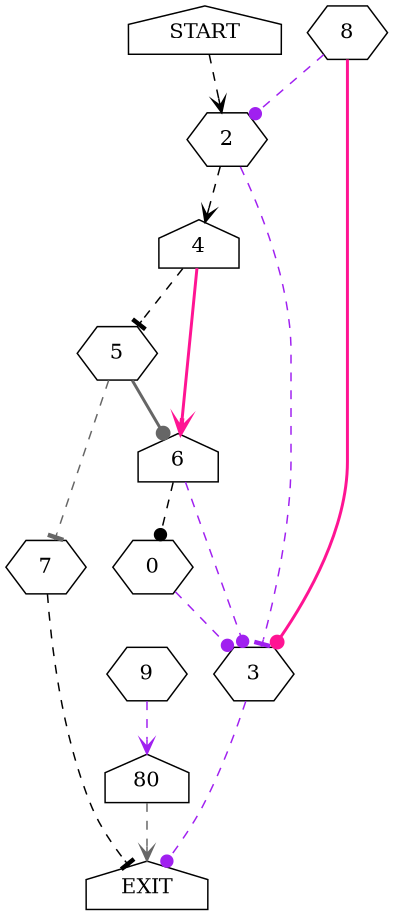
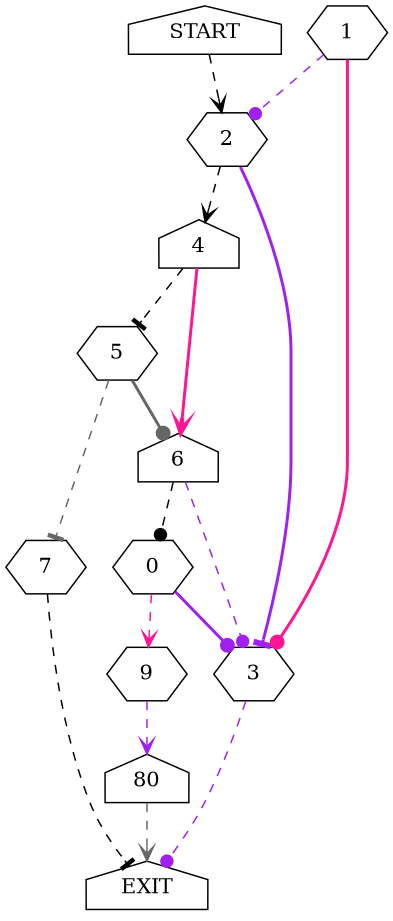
node "8": label "8" -> "1"
edge "2" -> "3": style dashed -> bold
edge "0" -> "9": added
edge "0" -> "3": style dashed -> bold
